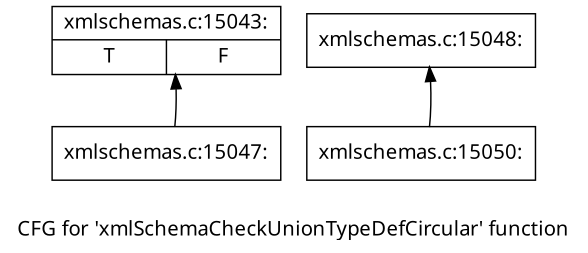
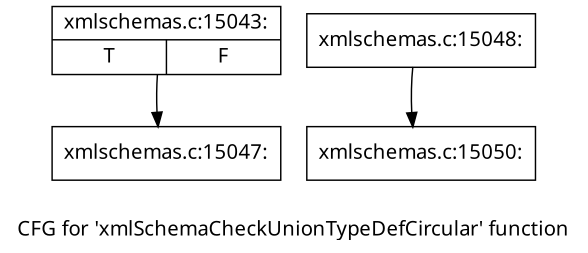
edge "xmlschemas.c:15050:" -> "xmlschemas.c:15048:": reversed
edge "xmlschemas.c:15047:" -> "xmlschemas.c:15043:": reversed
